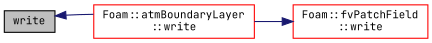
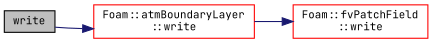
edge "Foam::atmBoundaryLayer ::write" -> "write": reversed
